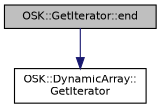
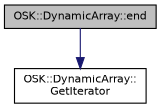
node "OSK::GetIterator::end": label "OSK::GetIterator::end" -> "OSK::DynamicArray::end"
